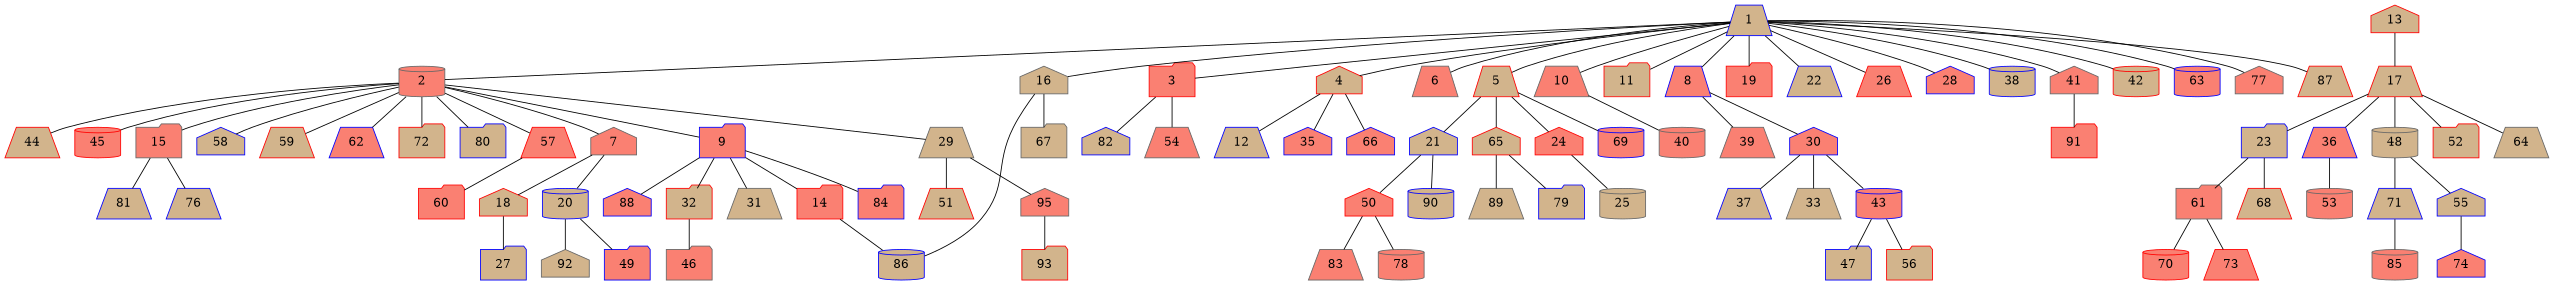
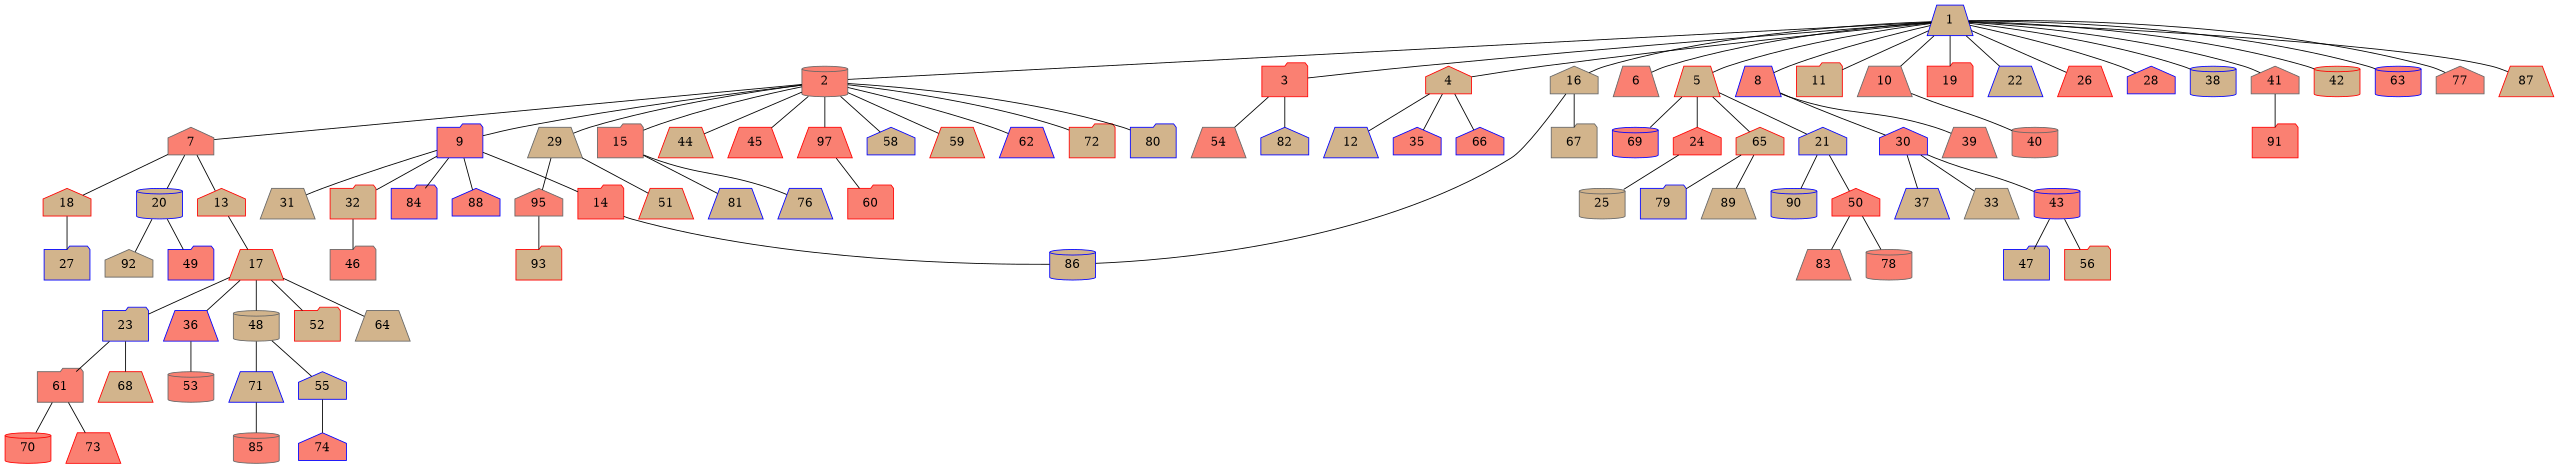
node "45": shape cylinder -> trapezium
node "57": label "57" -> "97"
edge "7" -- "13": added
